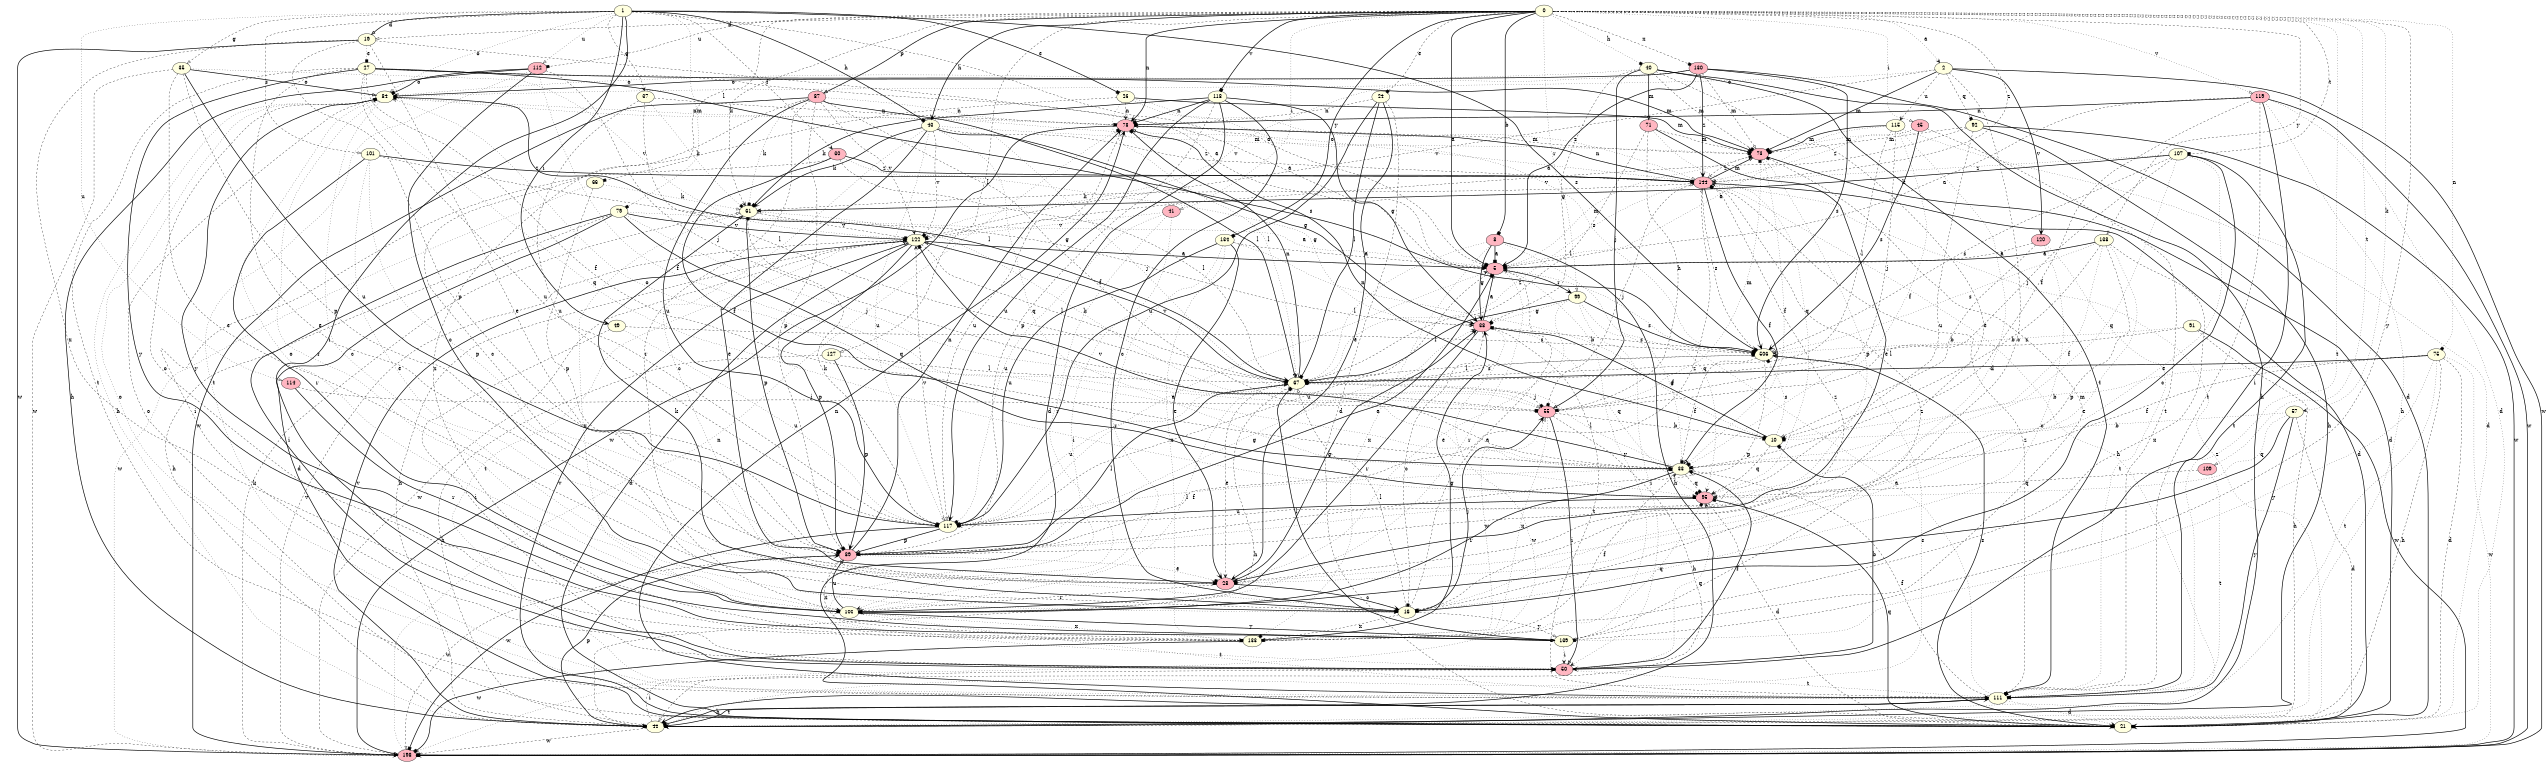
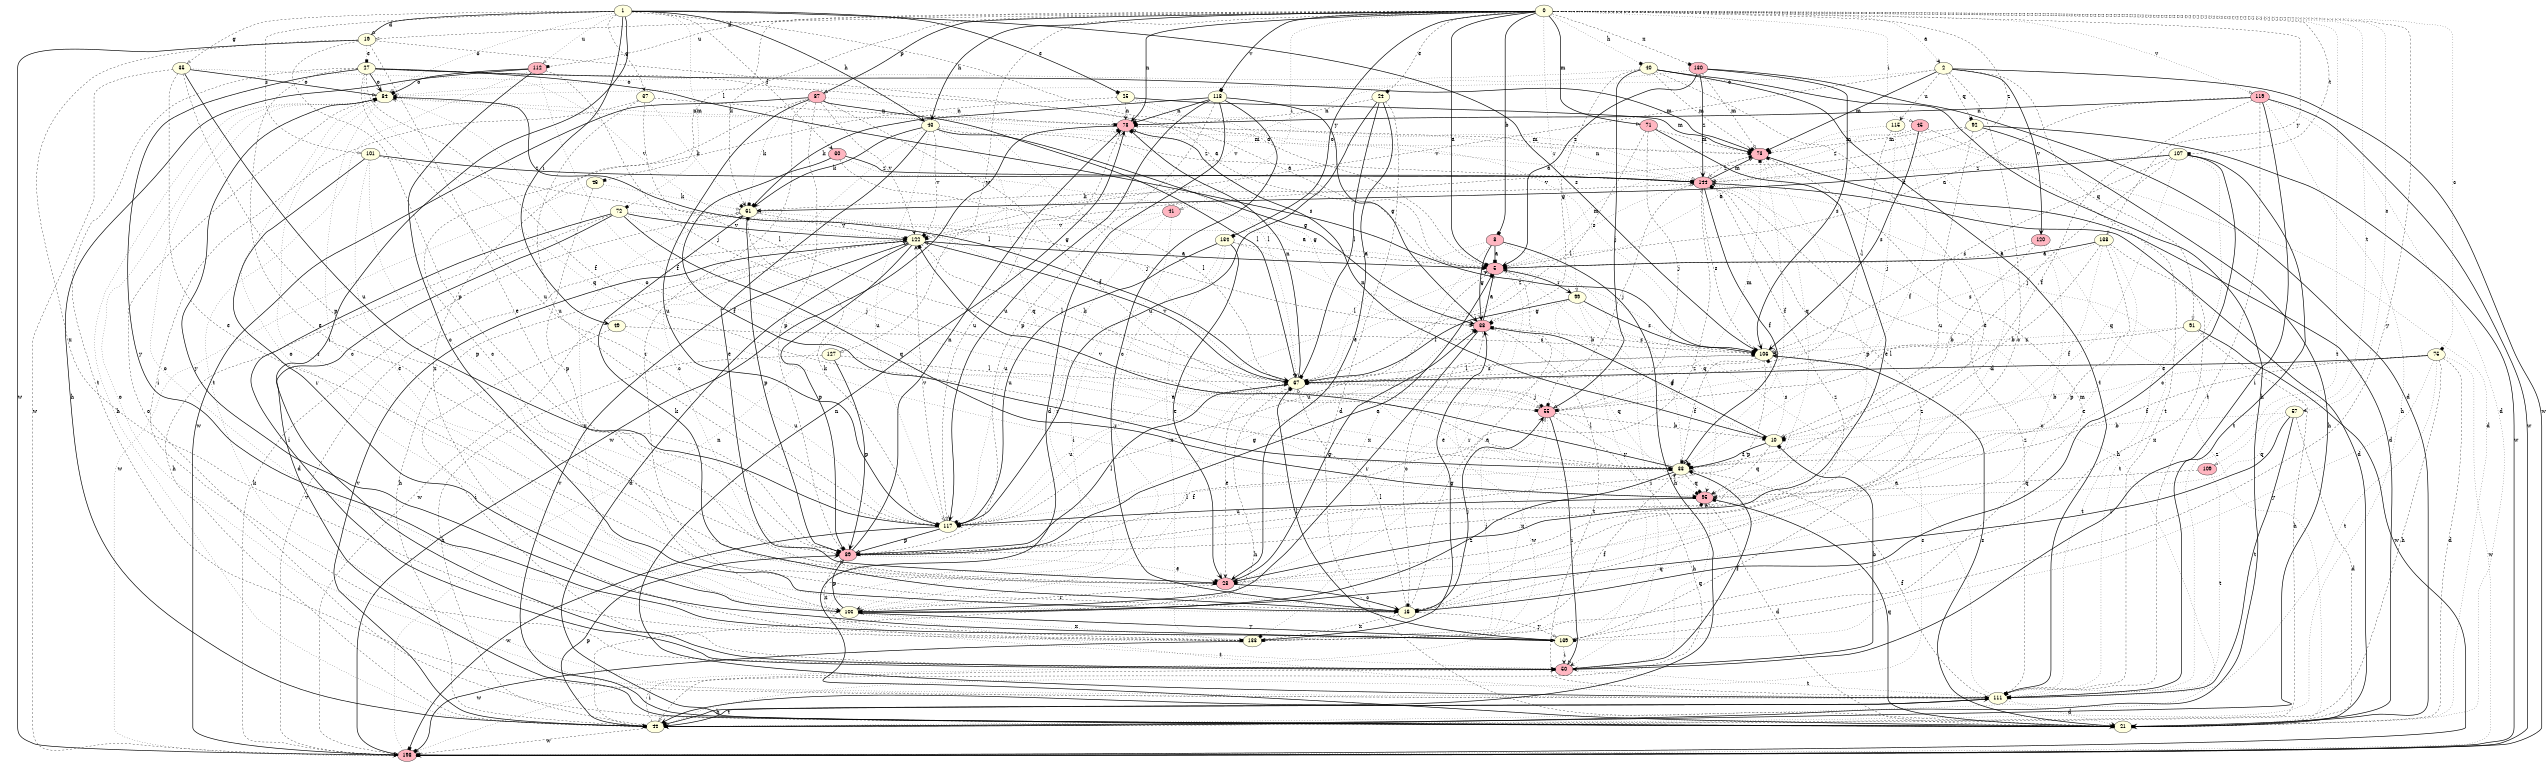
edge "1" -> "43": arrowhead box -> vee
edge "130" -> "84": now "27" -> "84"
edge "40" -> "71": now "0" -> "71"
node "26": label "26" -> "25"
edge "115" -> "73": removed, label "m"
edge "144" -> "78": style bold -> dotted
node "66": label "66" -> "46"
edge "0" -> "127": label "l" -> "w"
edge "0" -> "75": label "n" -> "c"
edge "2" -> "91": added, label "q"
node "79": label "79" -> "72"
edge "0" -> "57": label "k" -> "c"
edge "71" -> "55": label "h" -> "j"
node "506": label "506" -> "106"
edge "115" -> "55": style dashed -> dotted
node "114": removed
edge "28" -> "38": arrowhead vee -> box
edge "10" -> "33": added, label "f"
edge "133" -> "55": label "w" -> "j"
edge "33" -> "100": label "r" -> "z"
edge "57" -> "111": label "y" -> "t"
edge "133" -> "84": style dashed -> dotted
edge "100" -> "89": label "u" -> "p"
edge "89" -> "198": removed, label "w"
edge "30" -> "50": now "37" -> "50"
edge "122" -> "111": now "91" -> "111"
